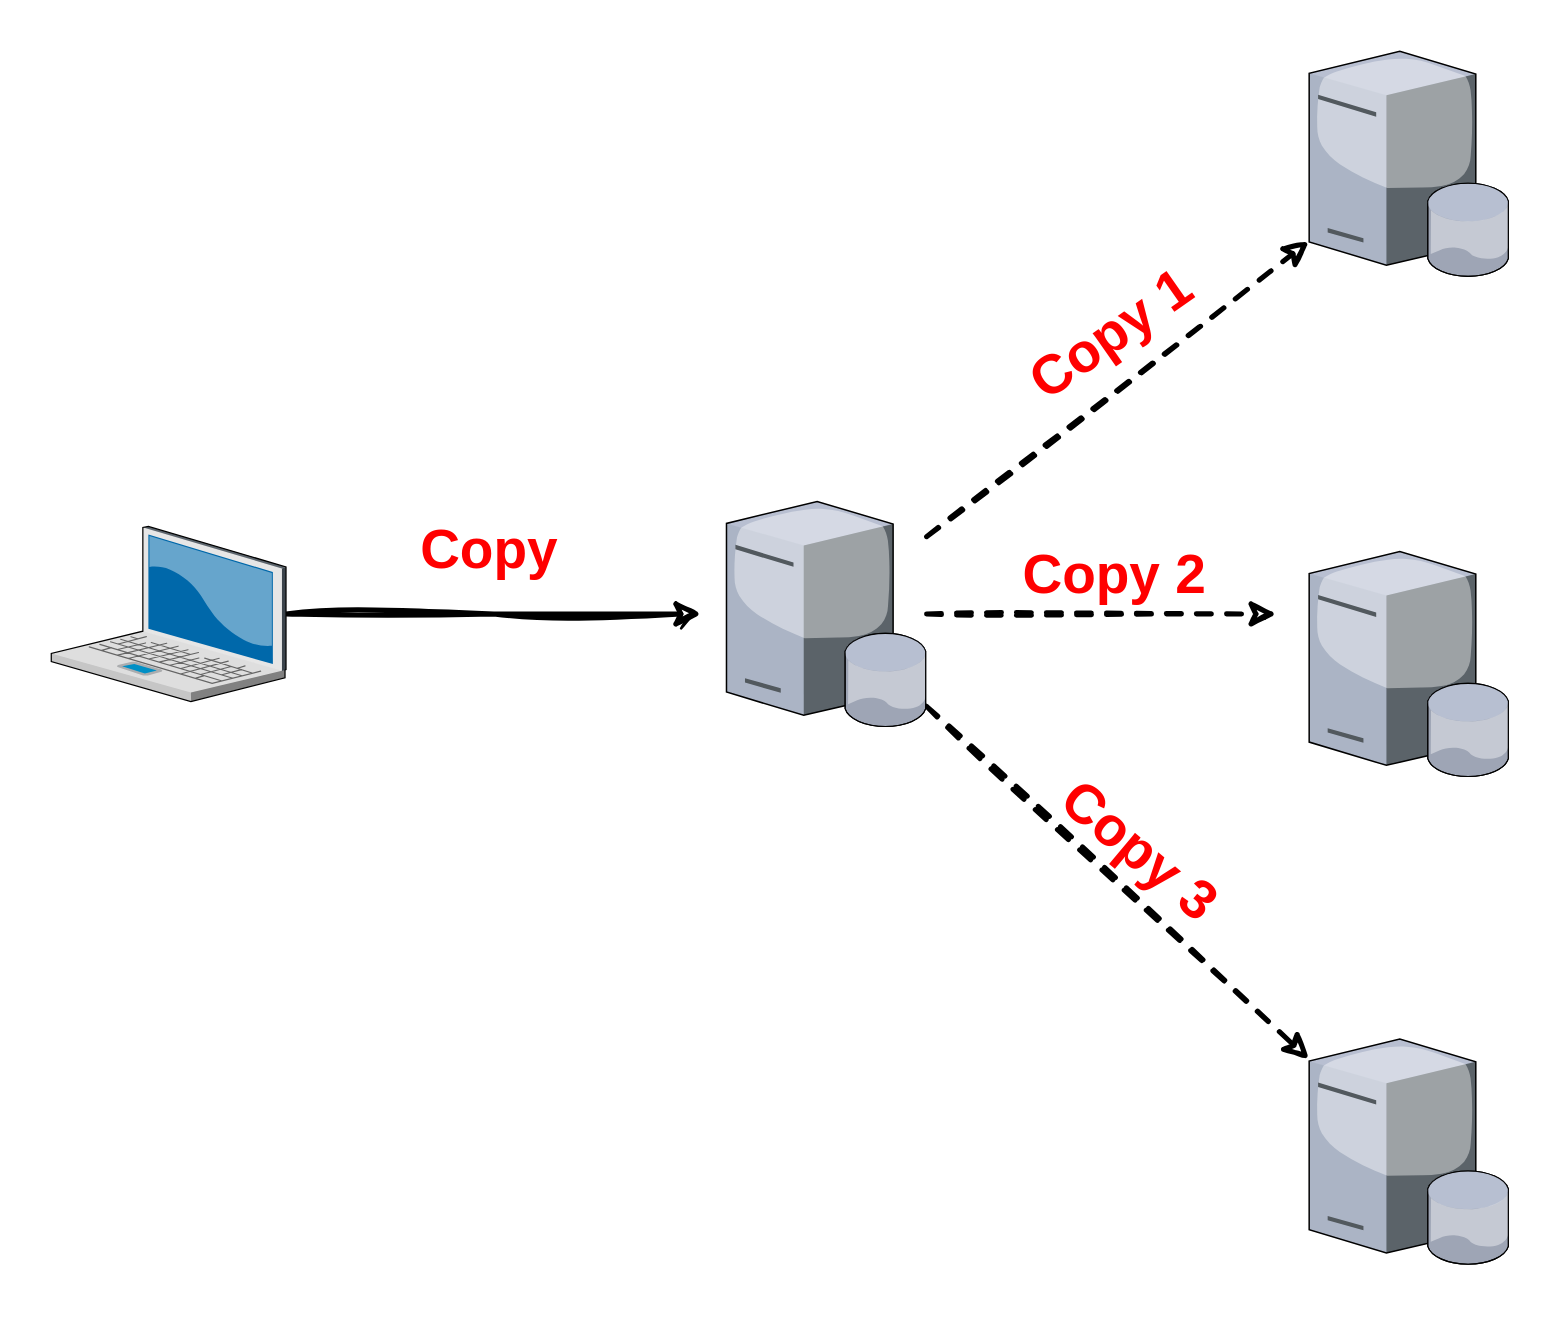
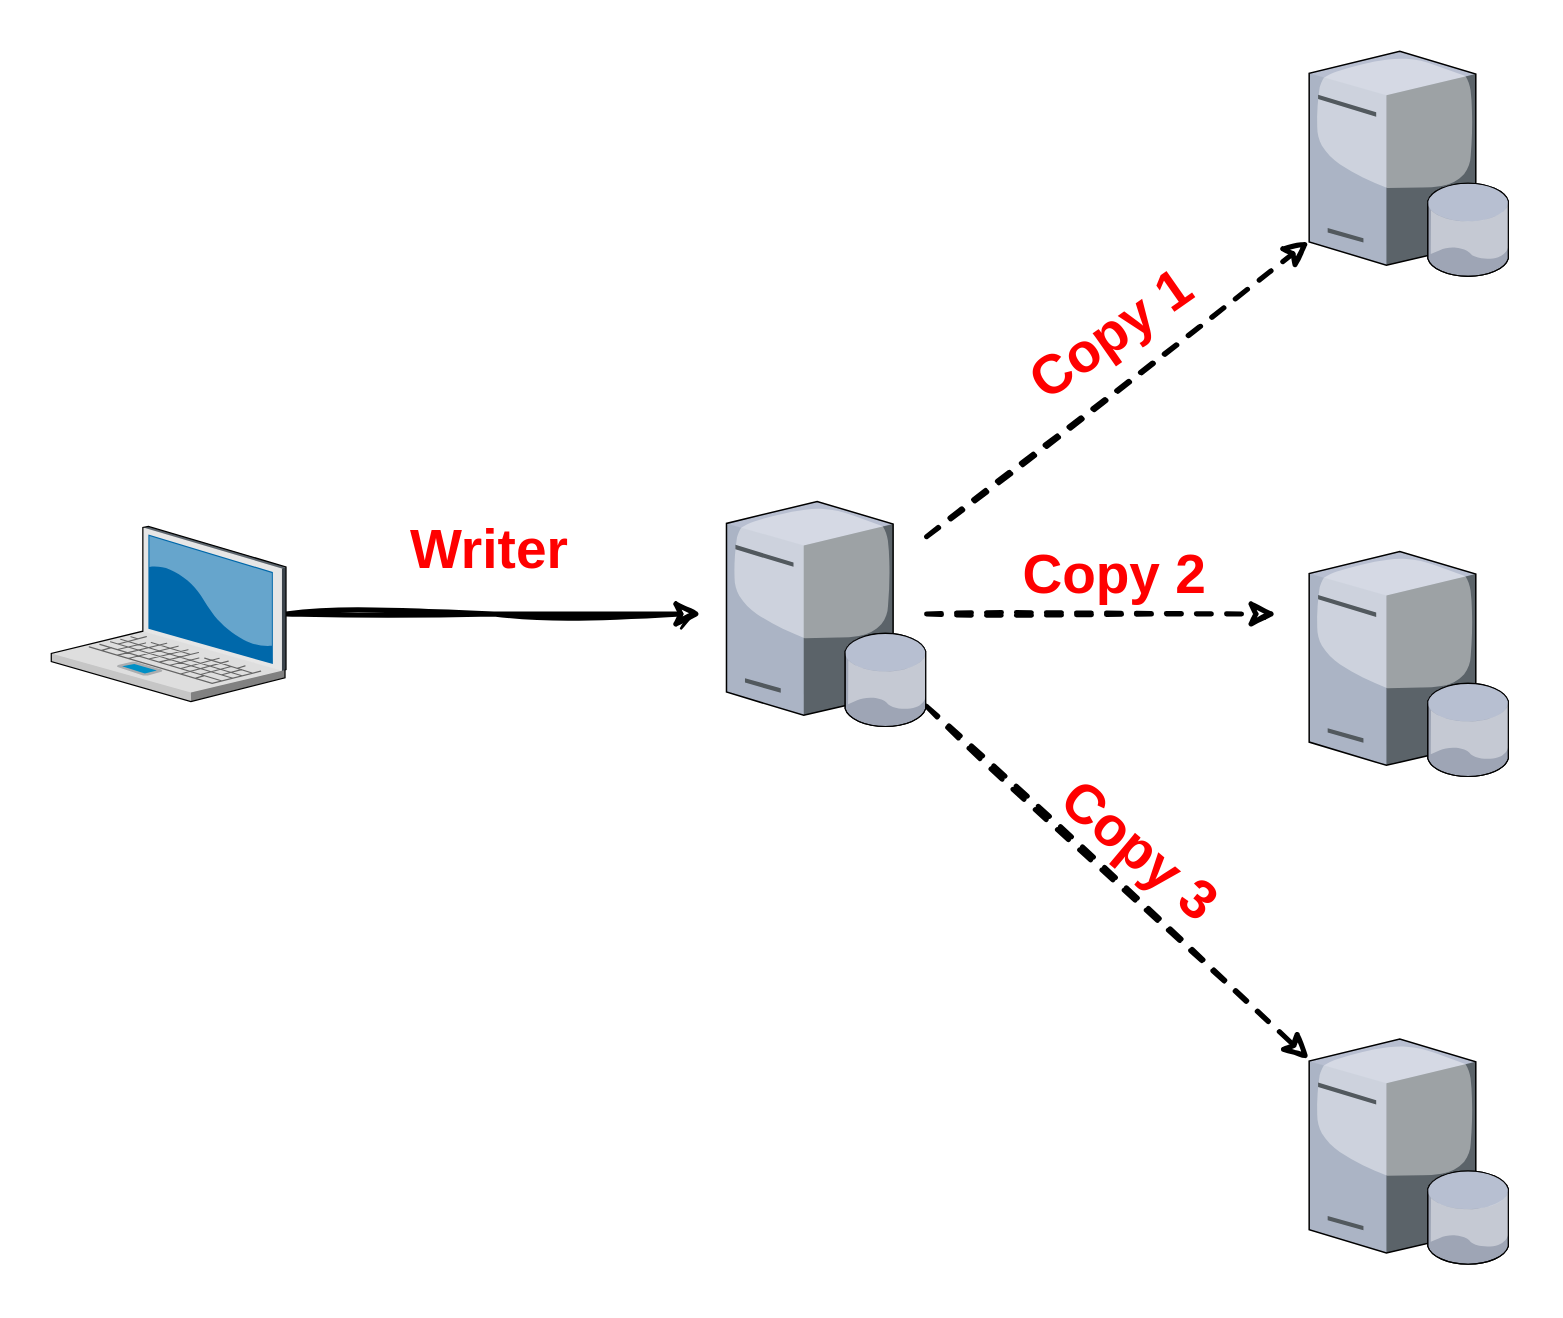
node "Copy": label "Copy" -> "Writer"
